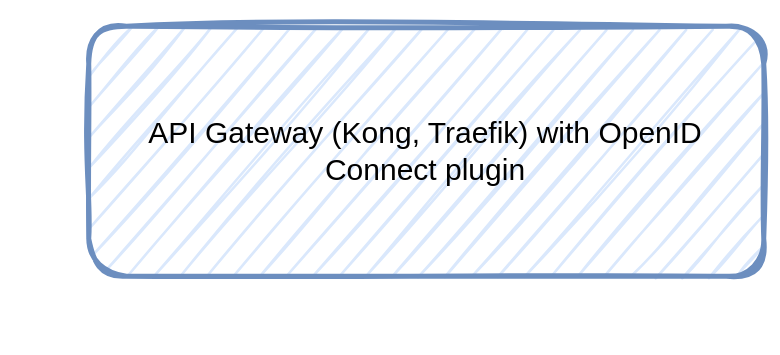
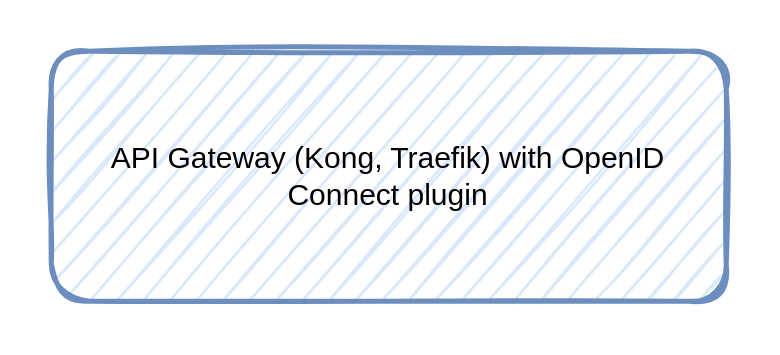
node "API Gateway (Kong, Traefik) with OpenID Connect plugin": moved (426, 151) -> (389, 176)
